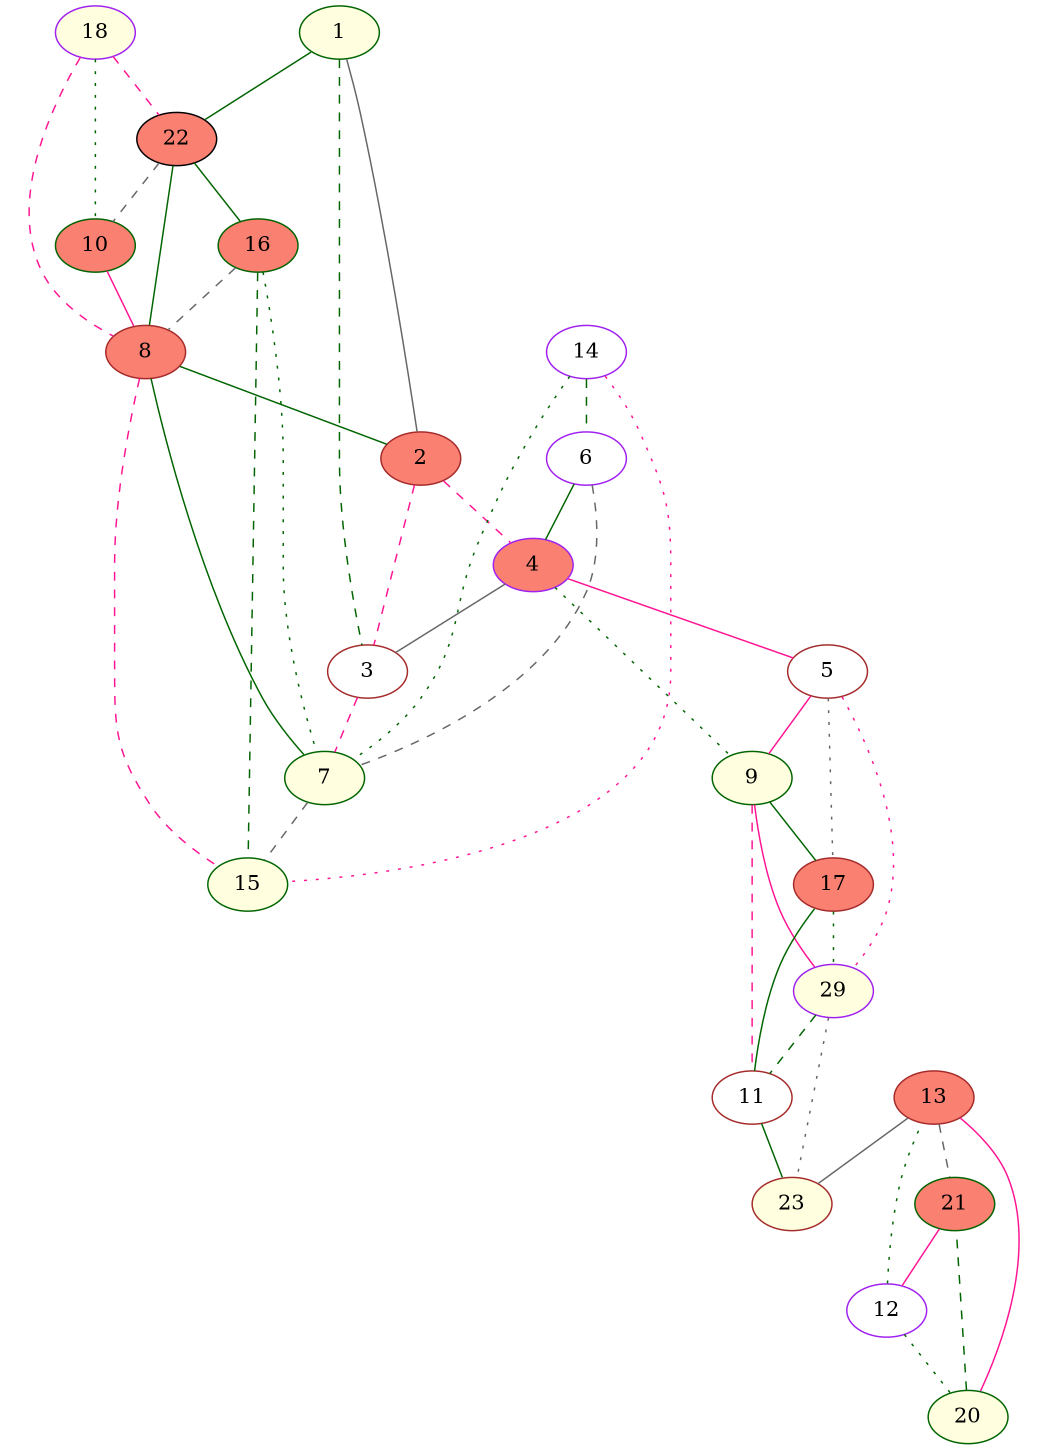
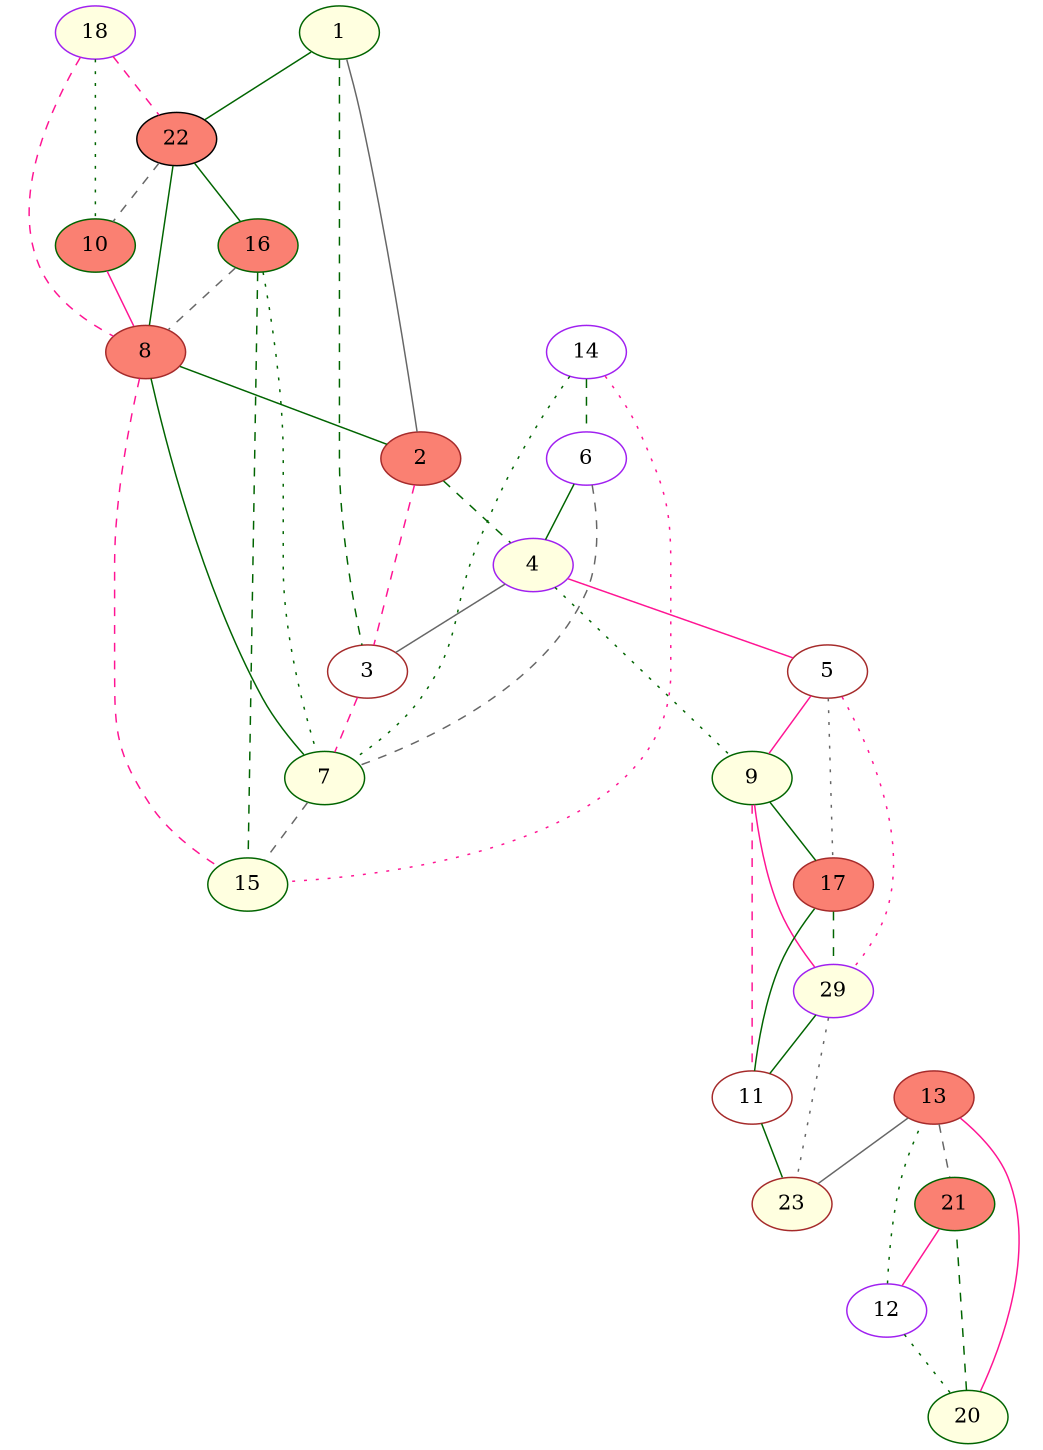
edge "2" -- "4": color deeppink -> darkgreen
node "4": fillcolor salmon -> lightyellow
edge "17" -- "29": style dotted -> dashed
edge "29" -- "11": style dashed -> solid
